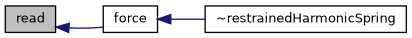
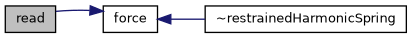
edge "force" -> "read": reversed
